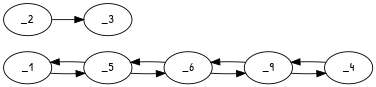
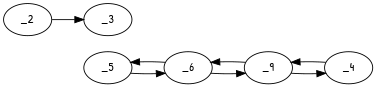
node "_1": removed
